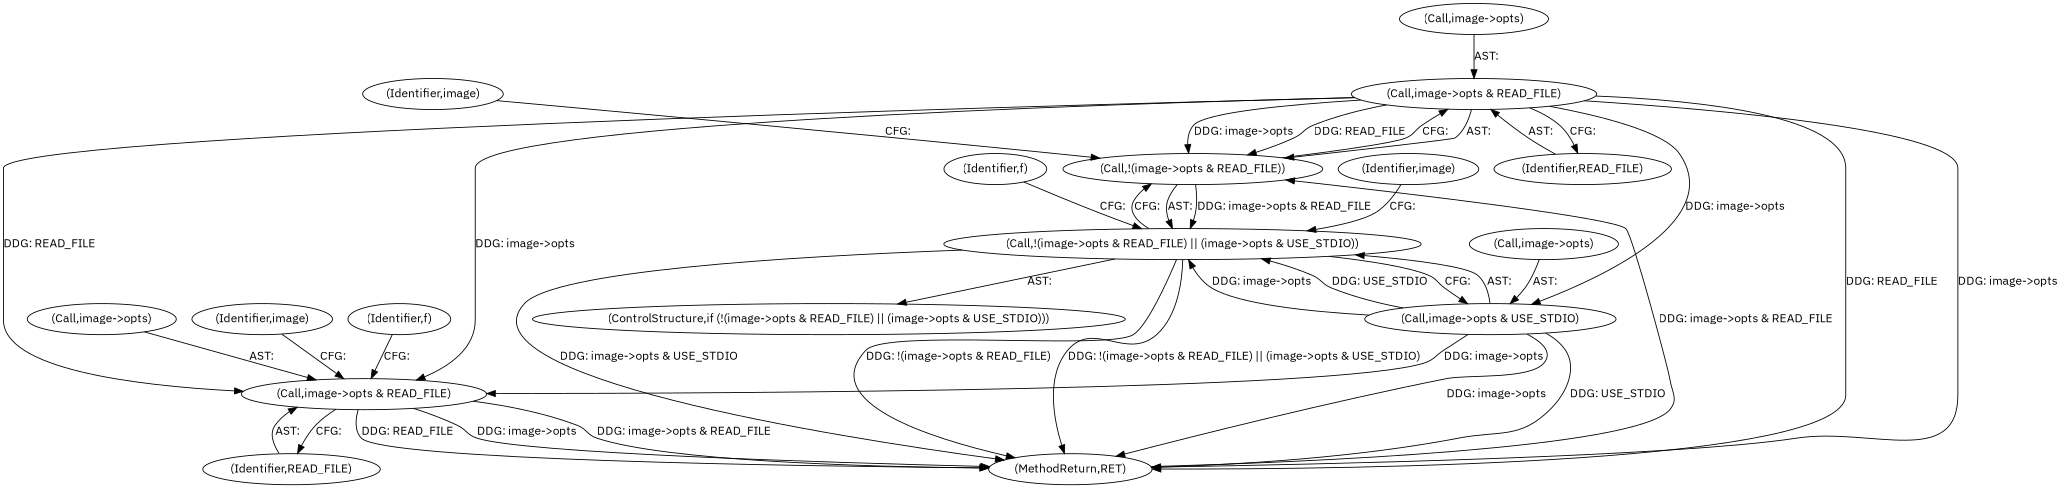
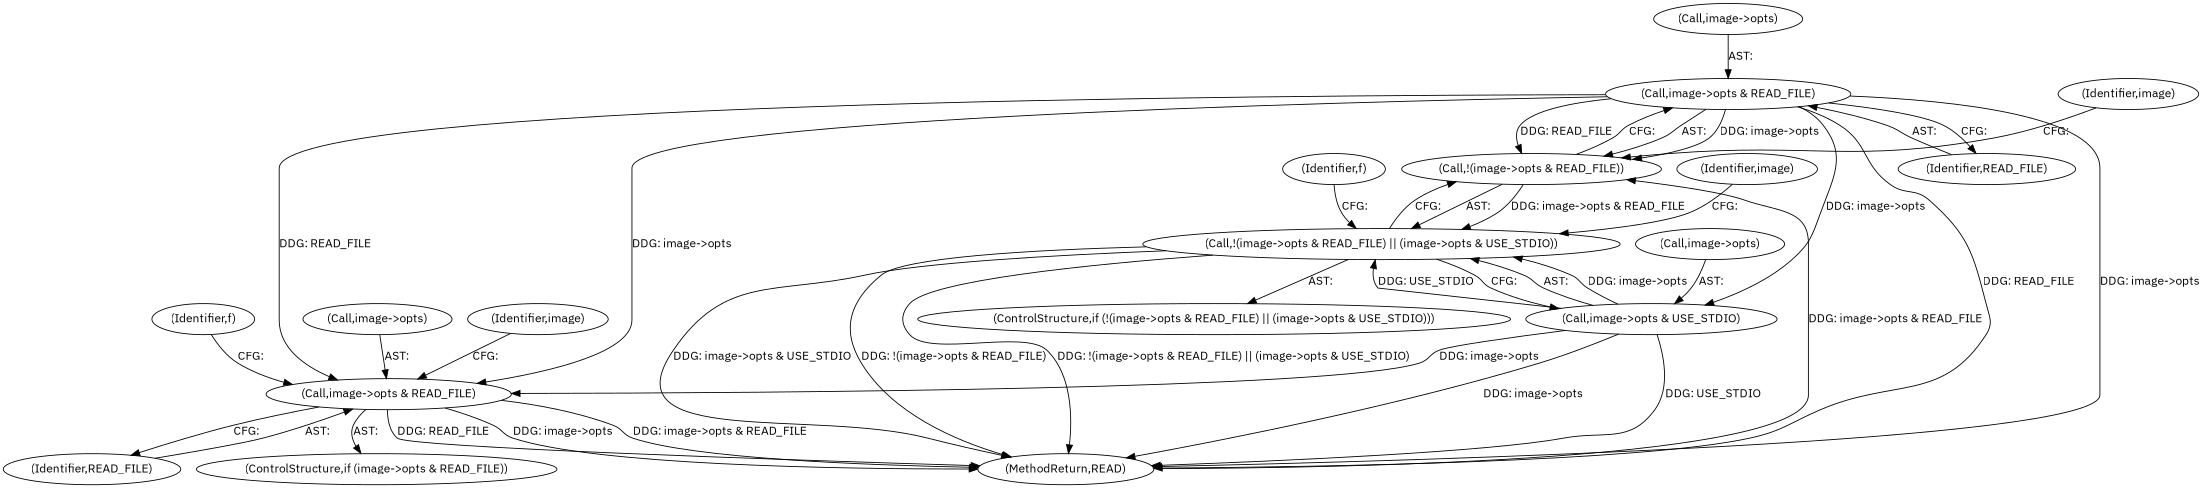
node "(ControlStructure,if (image->opts & READ_FILE))": added
node "(MethodReturn,RET)": label "(MethodReturn,RET)" -> "(MethodReturn,READ)"
